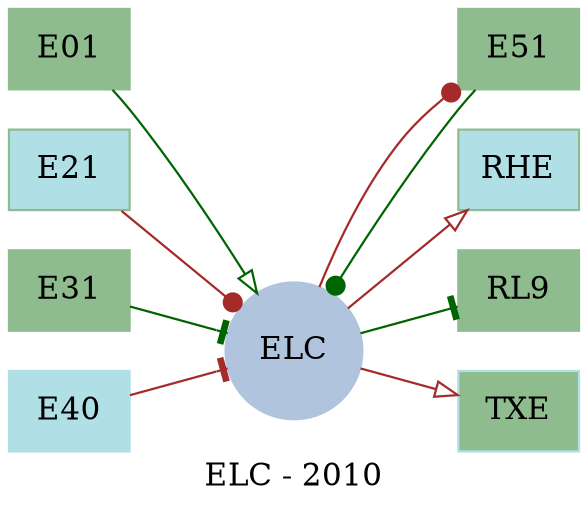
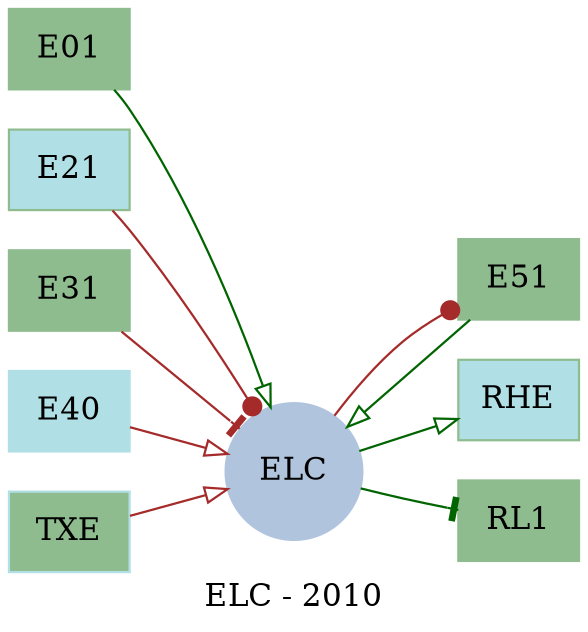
edge "E51" -> "ELC": arrowhead dot -> onormal
edge "ELC" -> "RHE": color brown -> darkgreen
node "RL9": label "RL9" -> "RL1"
edge "E31" -> "ELC": color darkgreen -> brown
edge "ELC" -> "TXE": reversed
edge "E40" -> "ELC": arrowhead tee -> onormal
